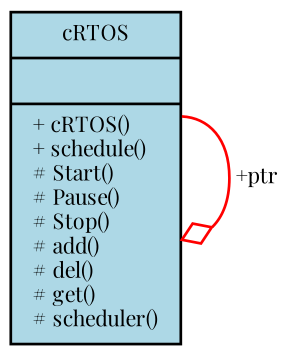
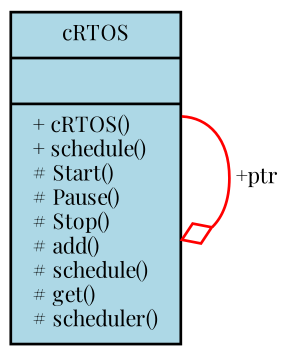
node "cRTOS": text "# del()" -> "# schedule()"
